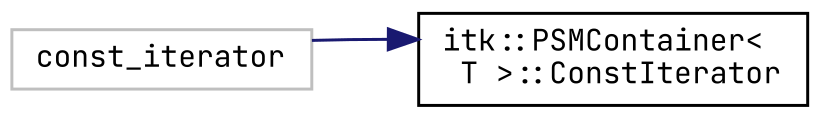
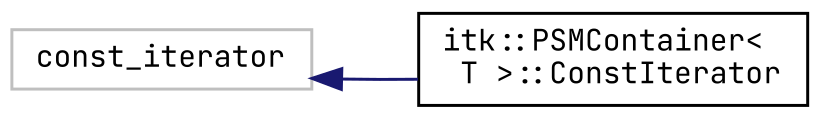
edge "const_iterator" -> "itk::PSMContainer< T >::ConstIterator": reversed
